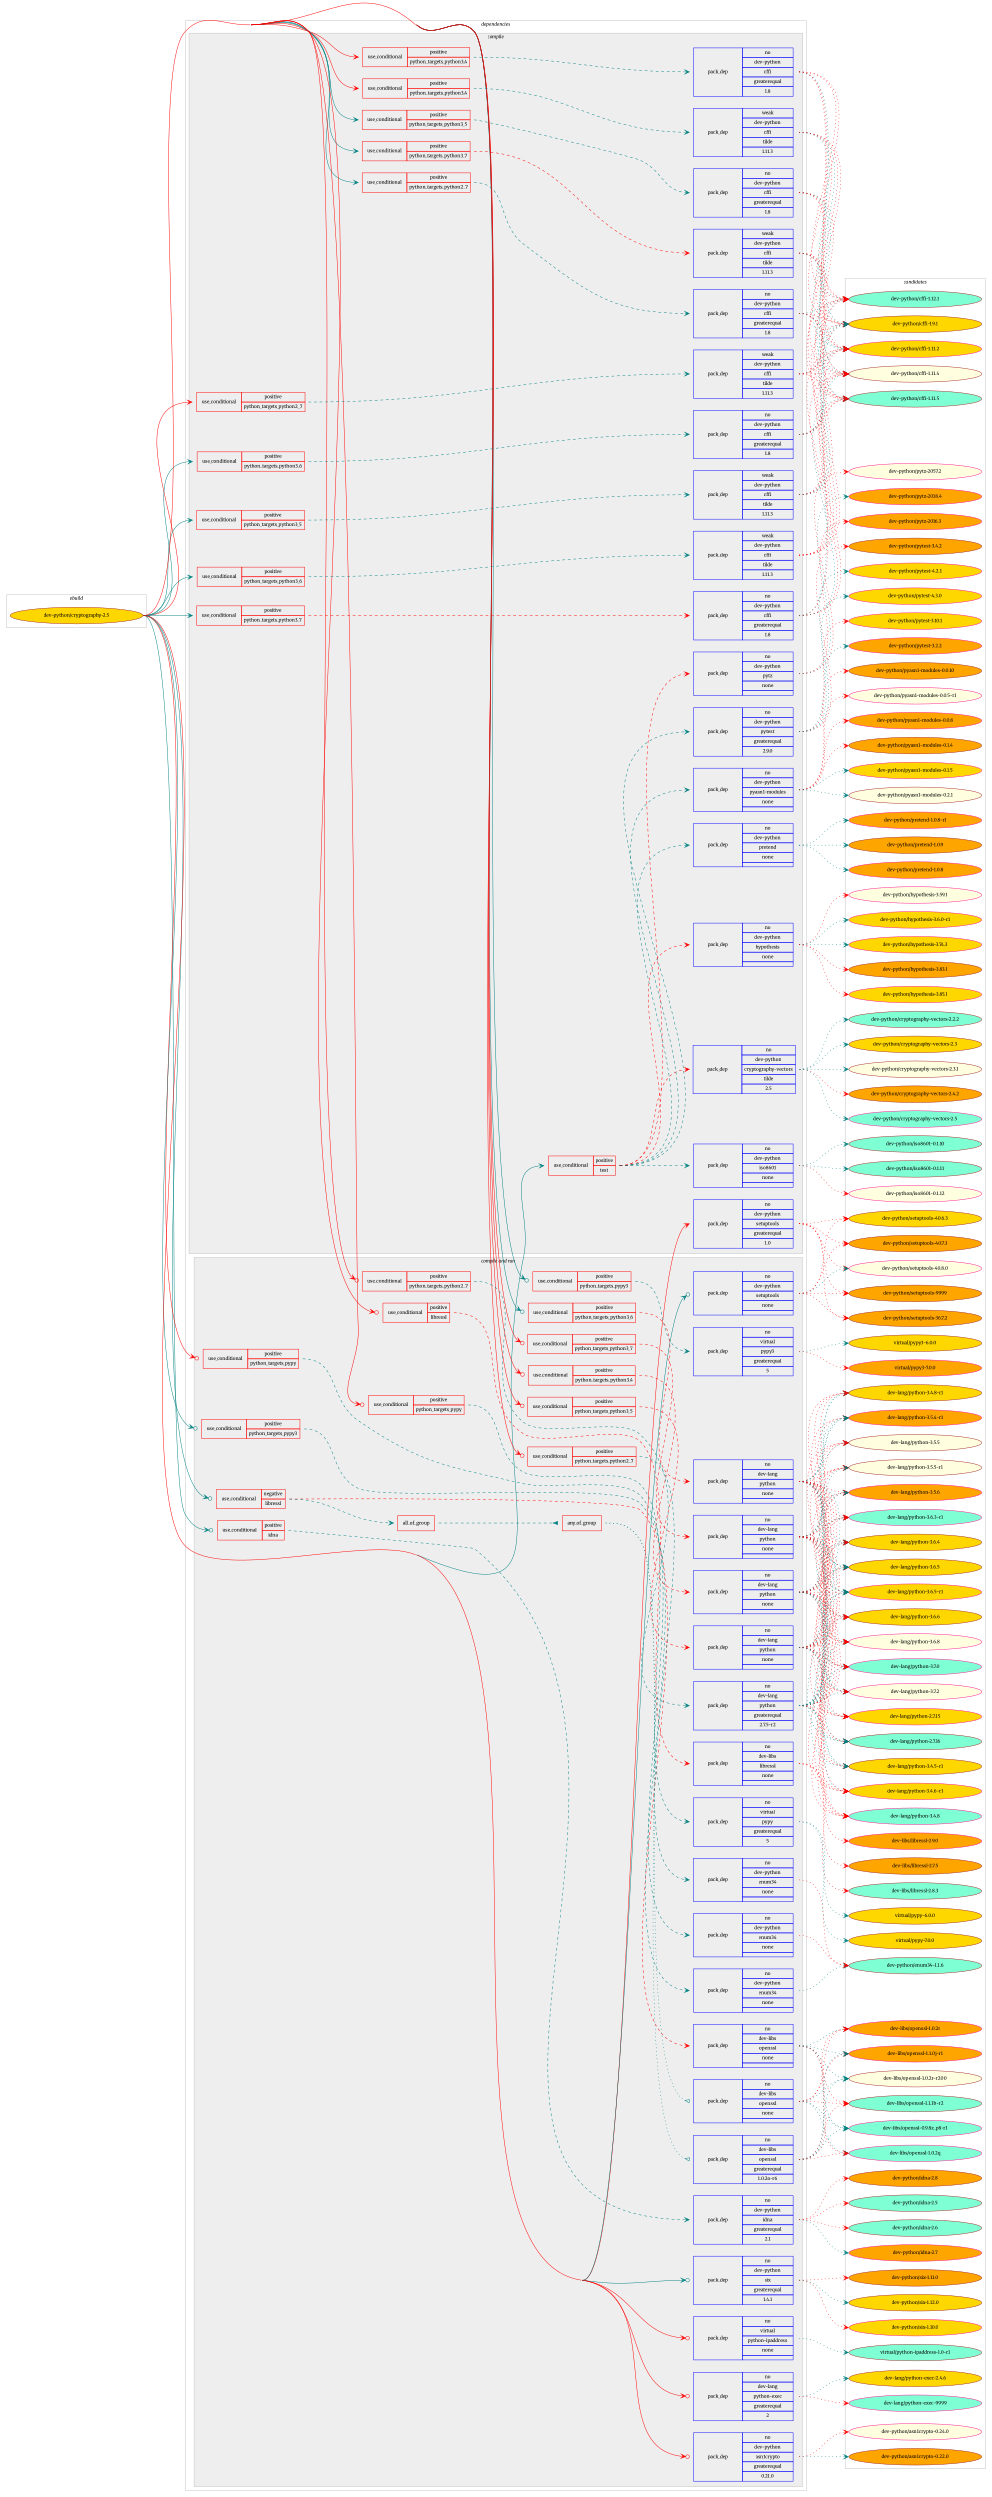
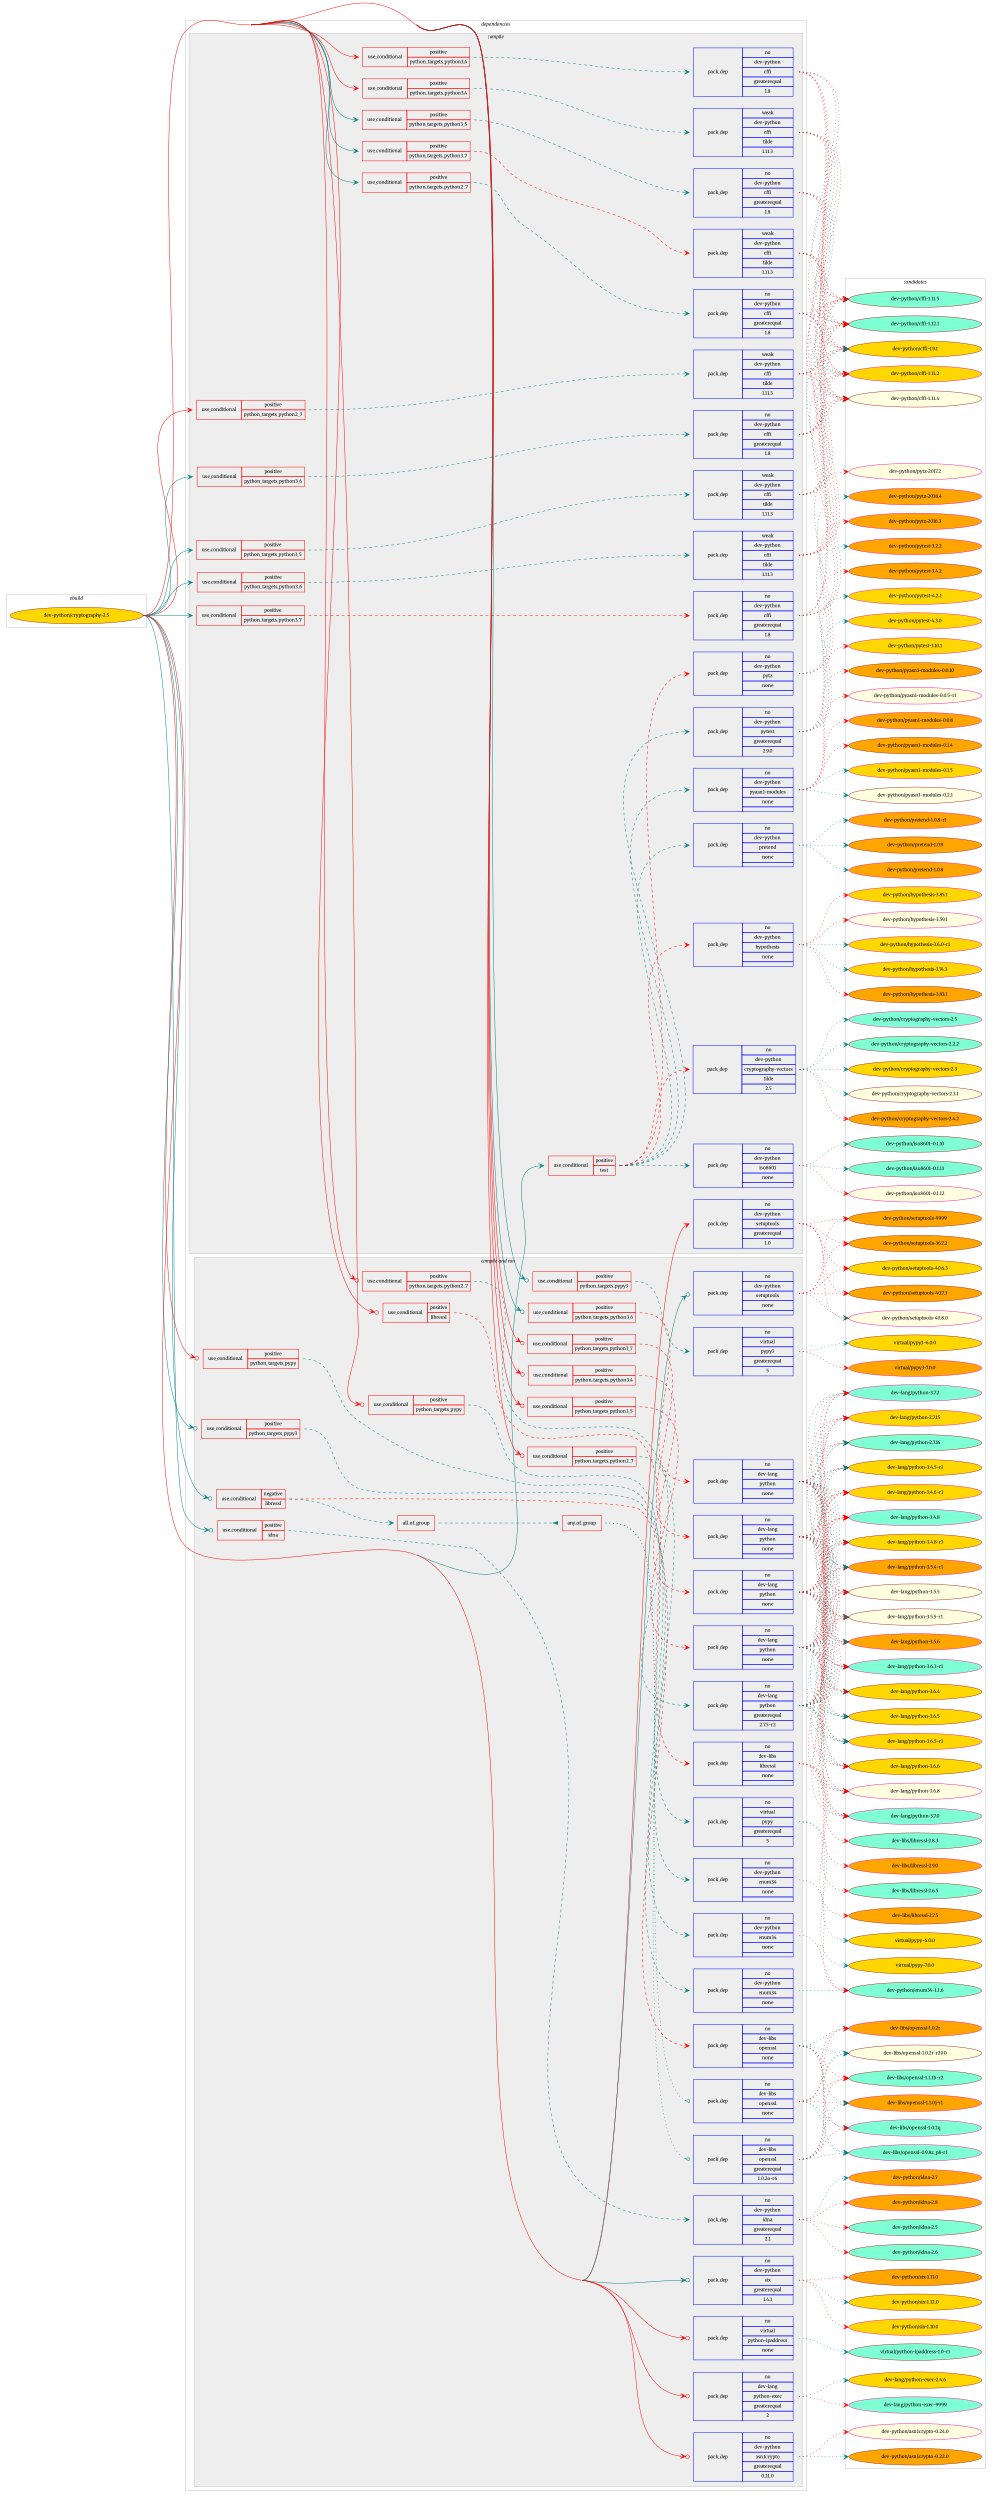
node "dev-python/pytz-2057.2": label "dev-python/pytz-2057.2" -> "dev-python/pytz-2017.2"
node "dev-lang/python-3.7.2": fillcolor lightyellow -> aquamarine
node "dev-libs/libressl-2.6.5": added
node "dev-python/idna-2.8": color brown -> deeppink
